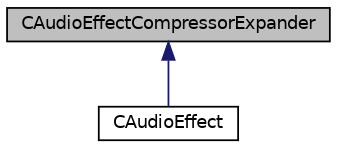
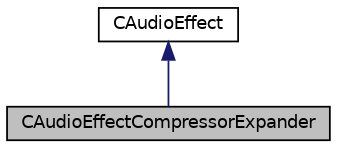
edge "CAudioEffect" -> "CAudioEffectCompressorExpander": reversed
